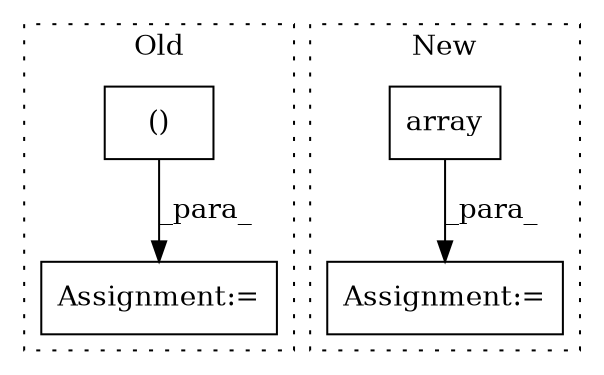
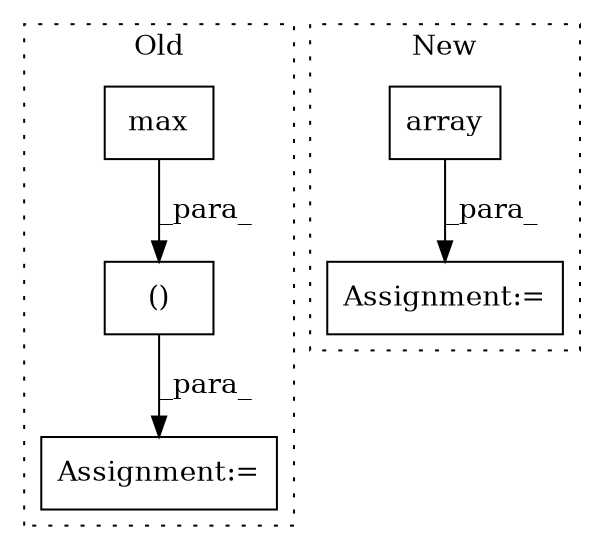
node "max": added
